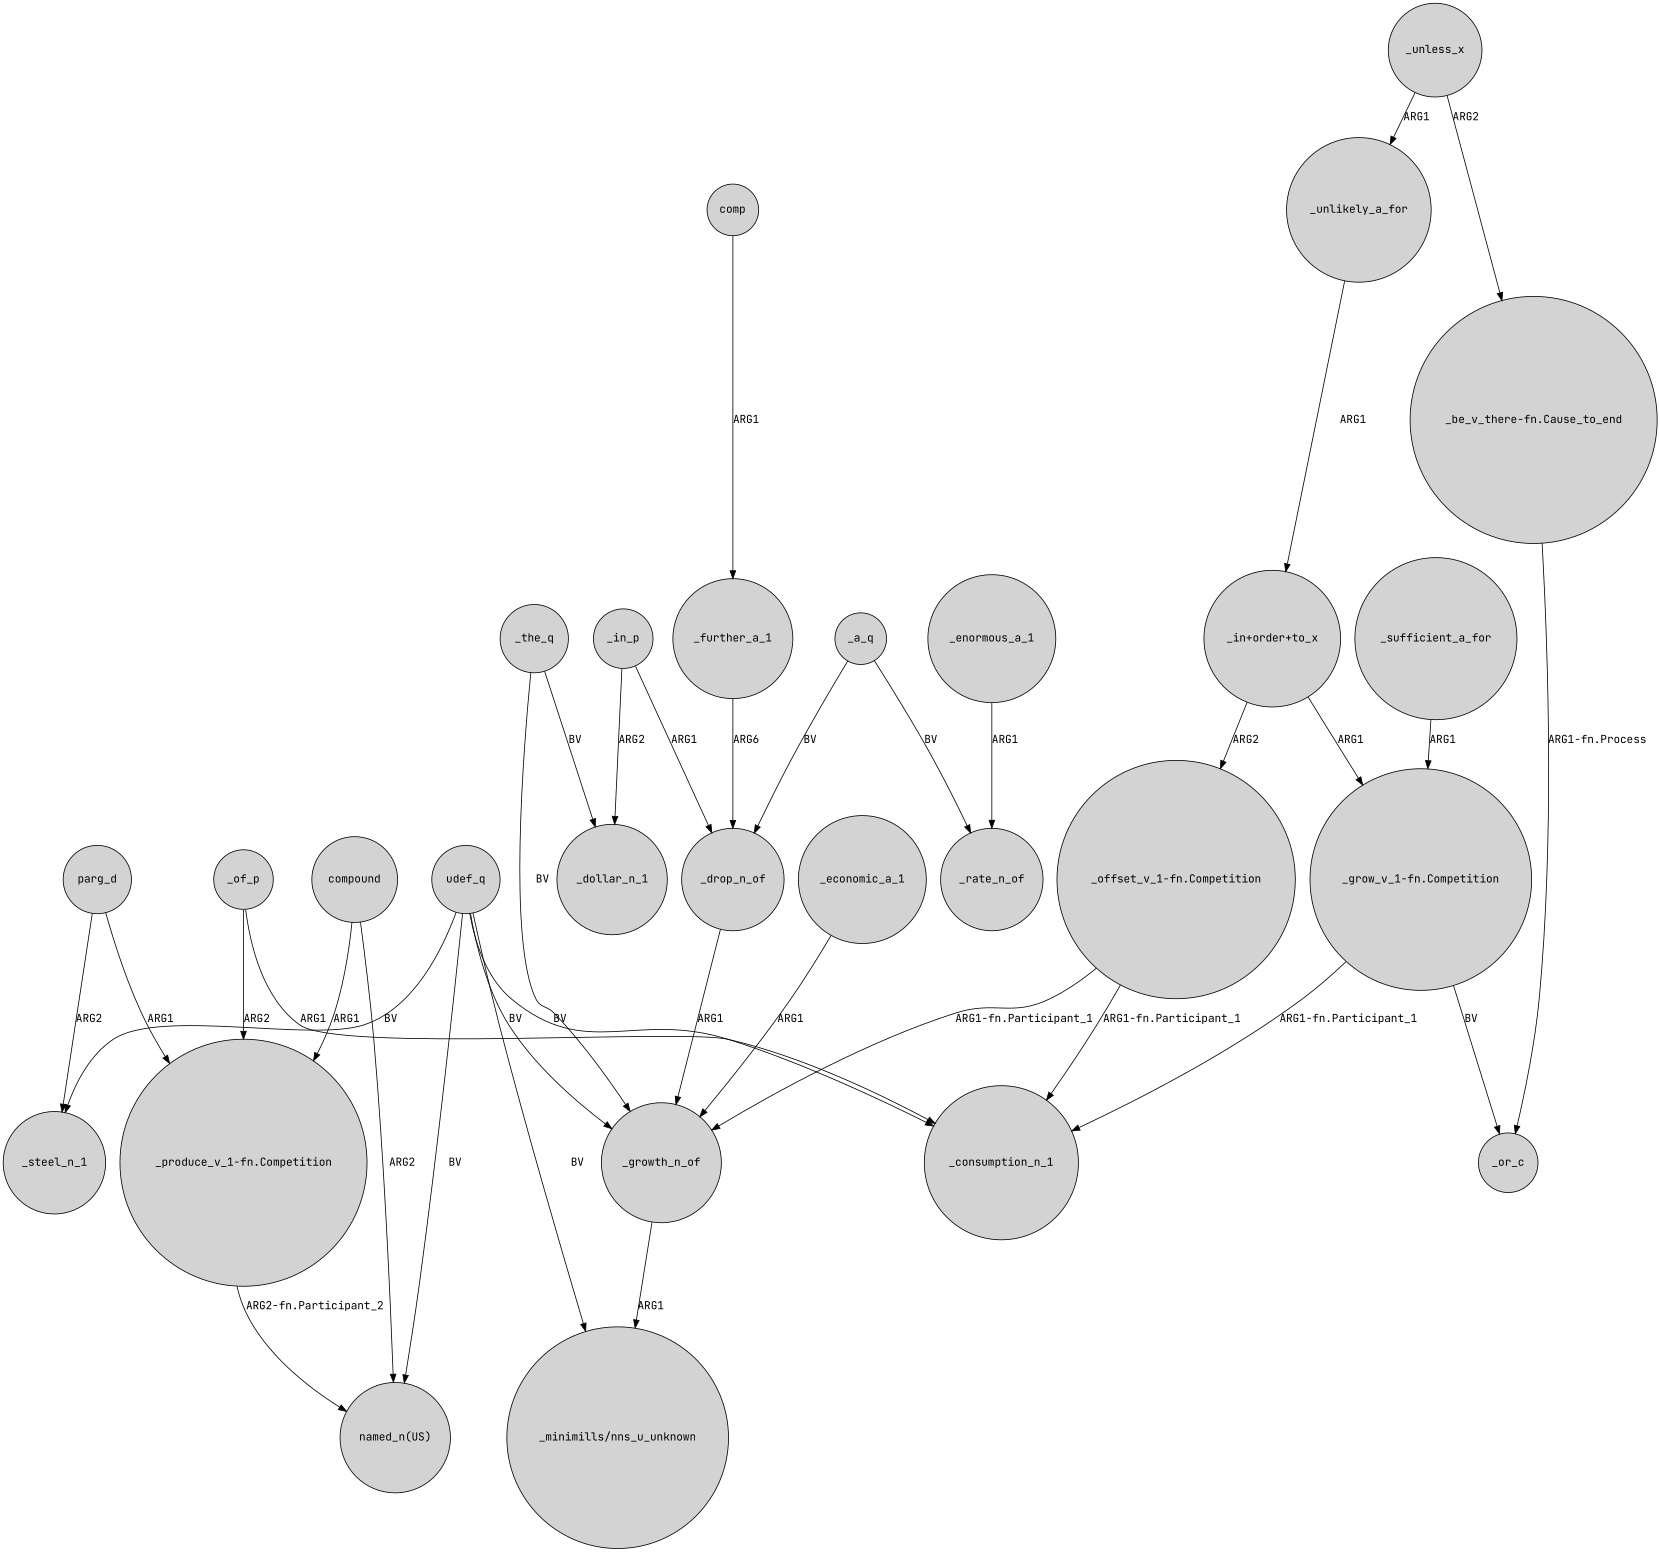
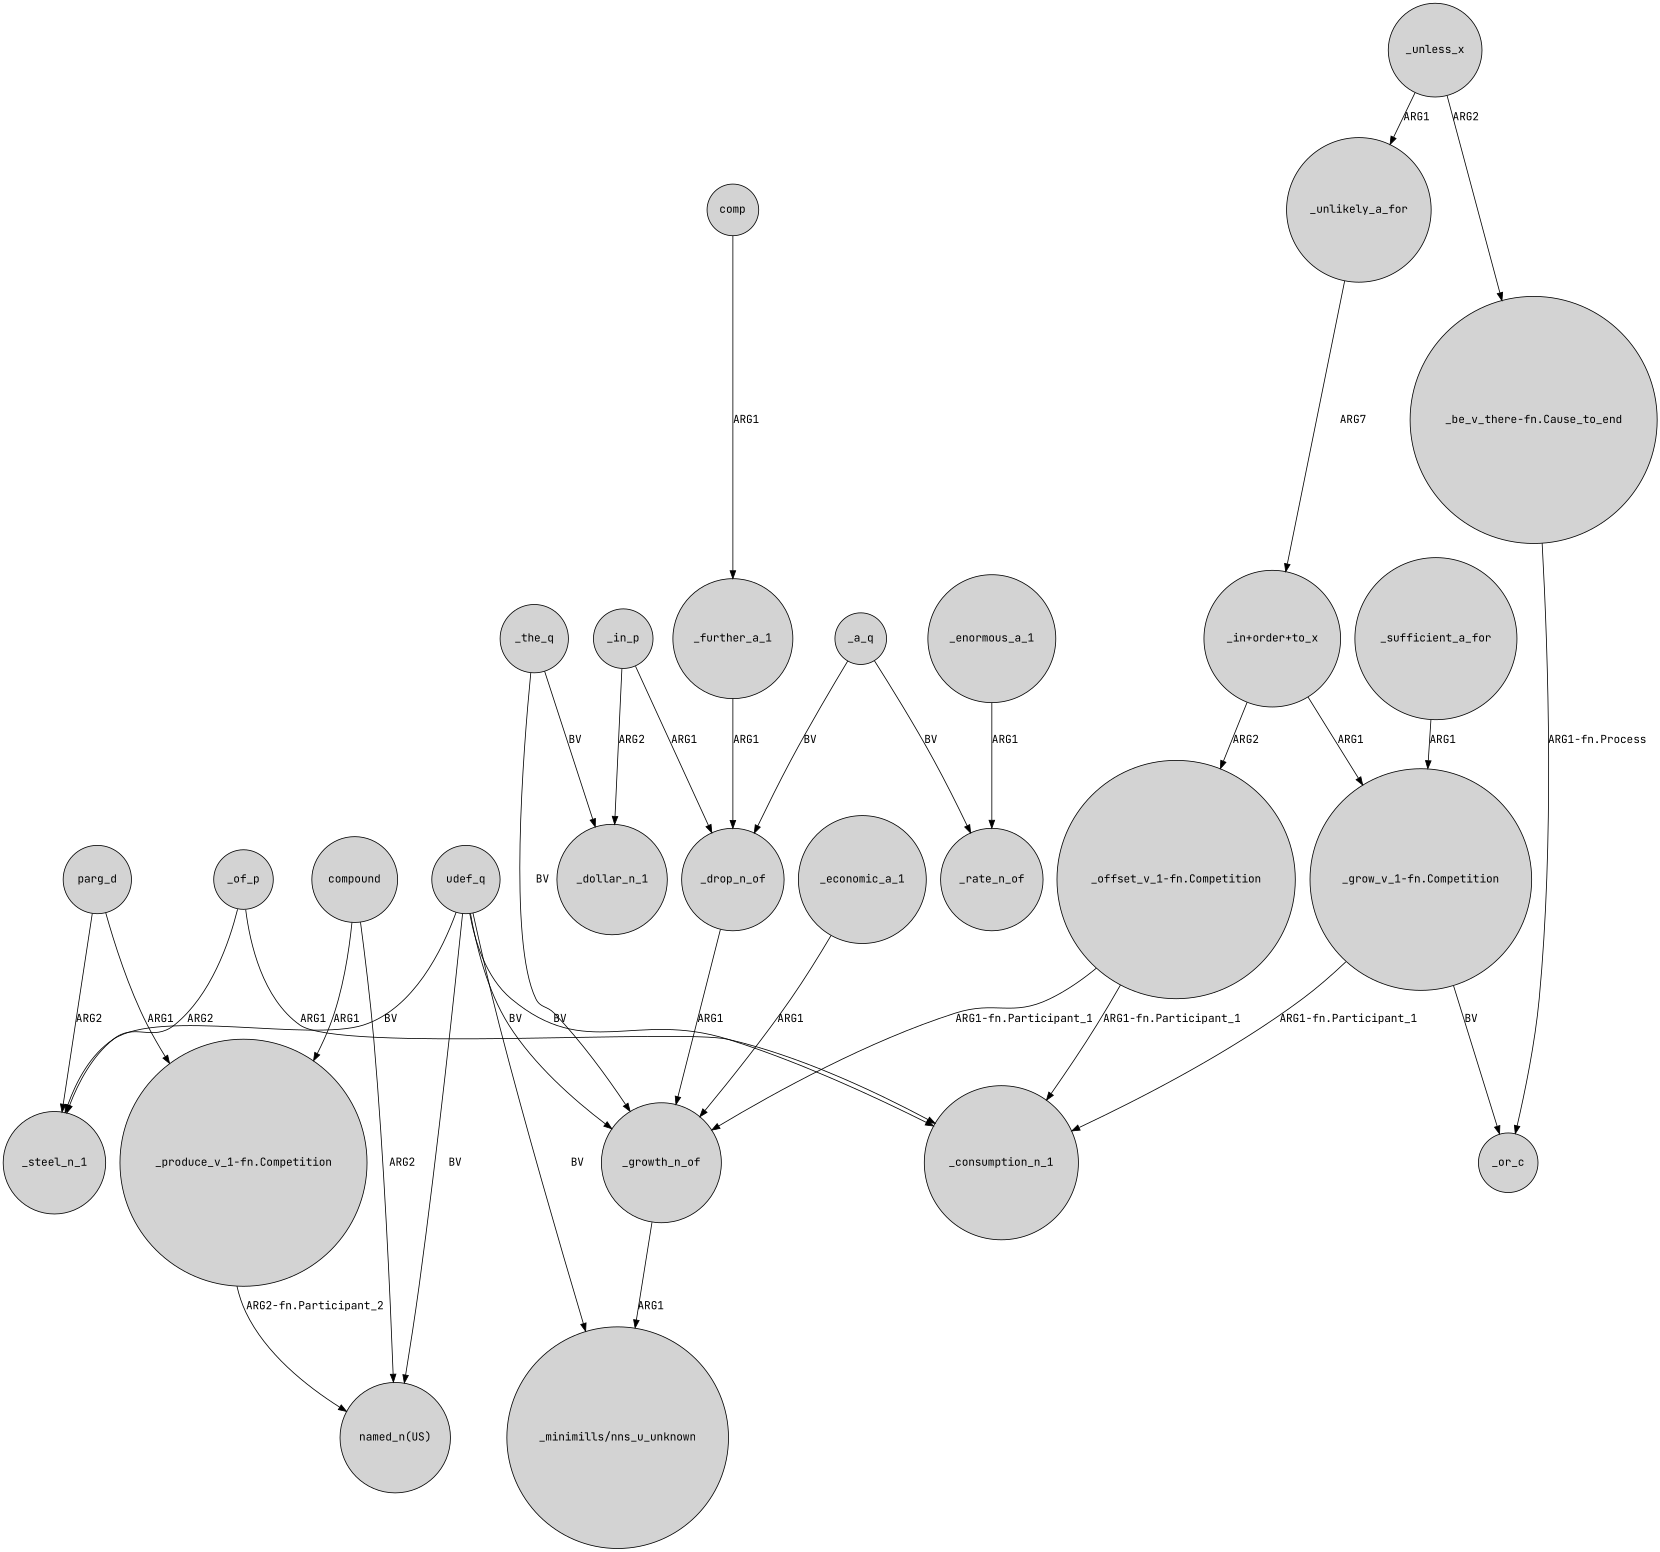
edge "_unlikely_a_for" -> "_in+order+to_x": label "ARG1" -> "ARG7"
edge "_further_a_1" -> "_drop_n_of": label "ARG6" -> "ARG1"
edge "_of_p" -> "_produce_v_1-fn.Competition": now "_of_p" -> "_steel_n_1"
